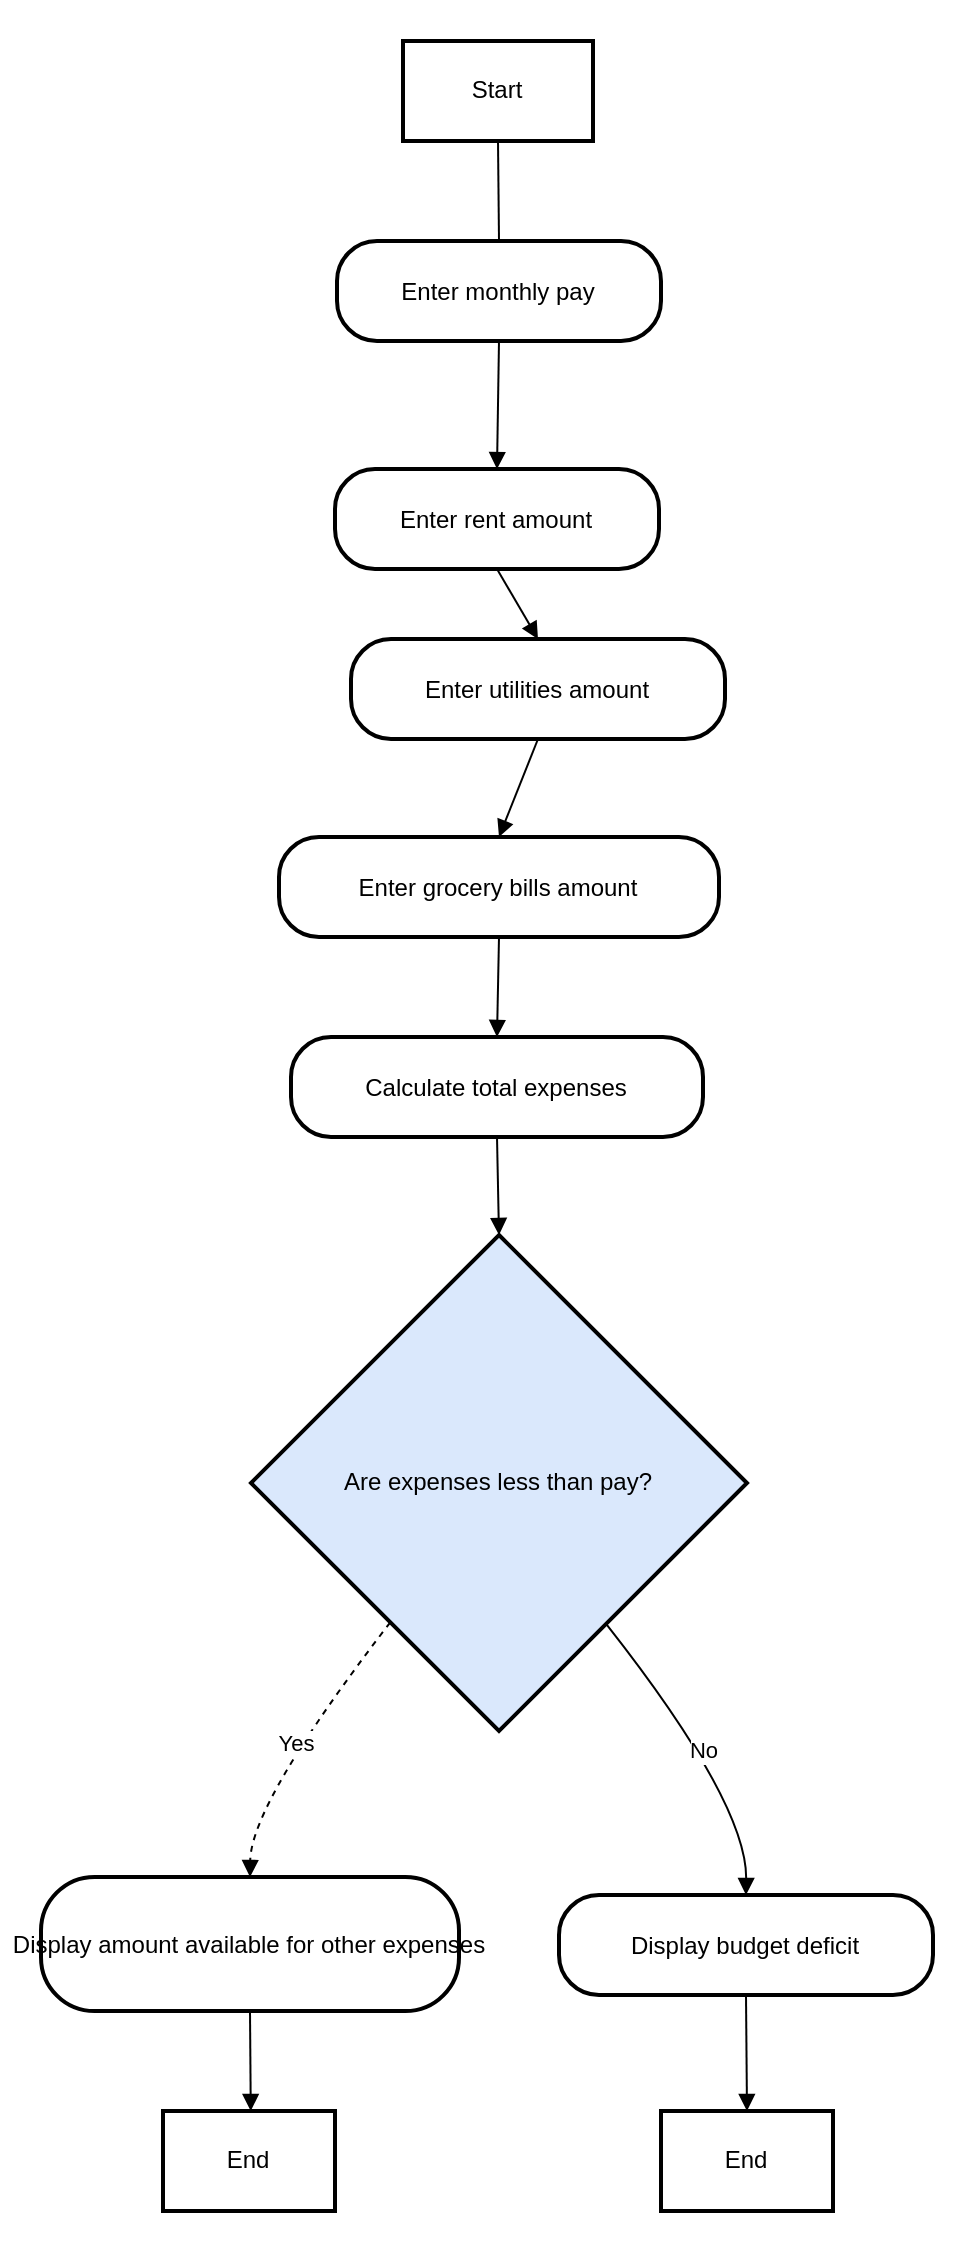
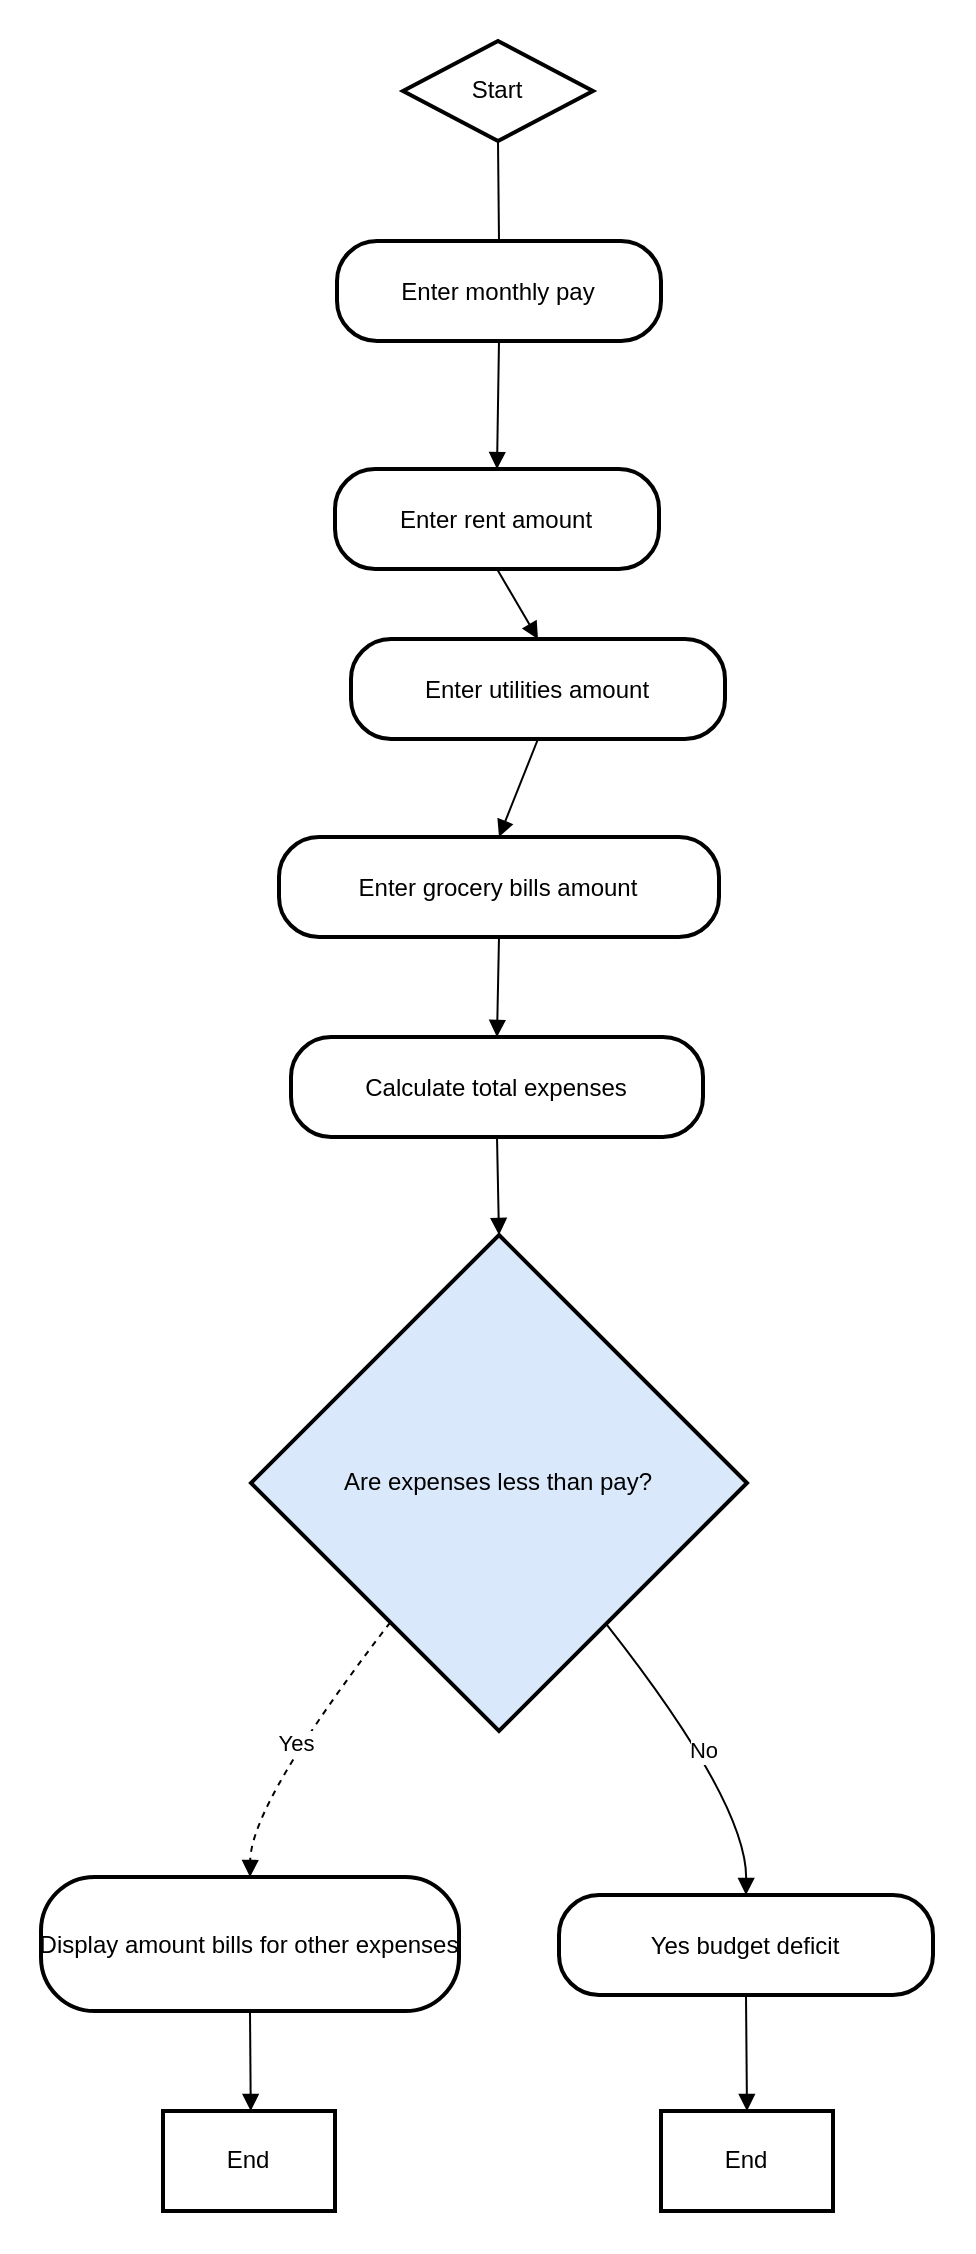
node "Start": shape rectangle -> diamond
node "Display amount available for other expenses": label "Display amount available for other expenses" -> "Display amount bills for other expenses"
node "Display budget deficit": label "Display budget deficit" -> "Yes budget deficit"
